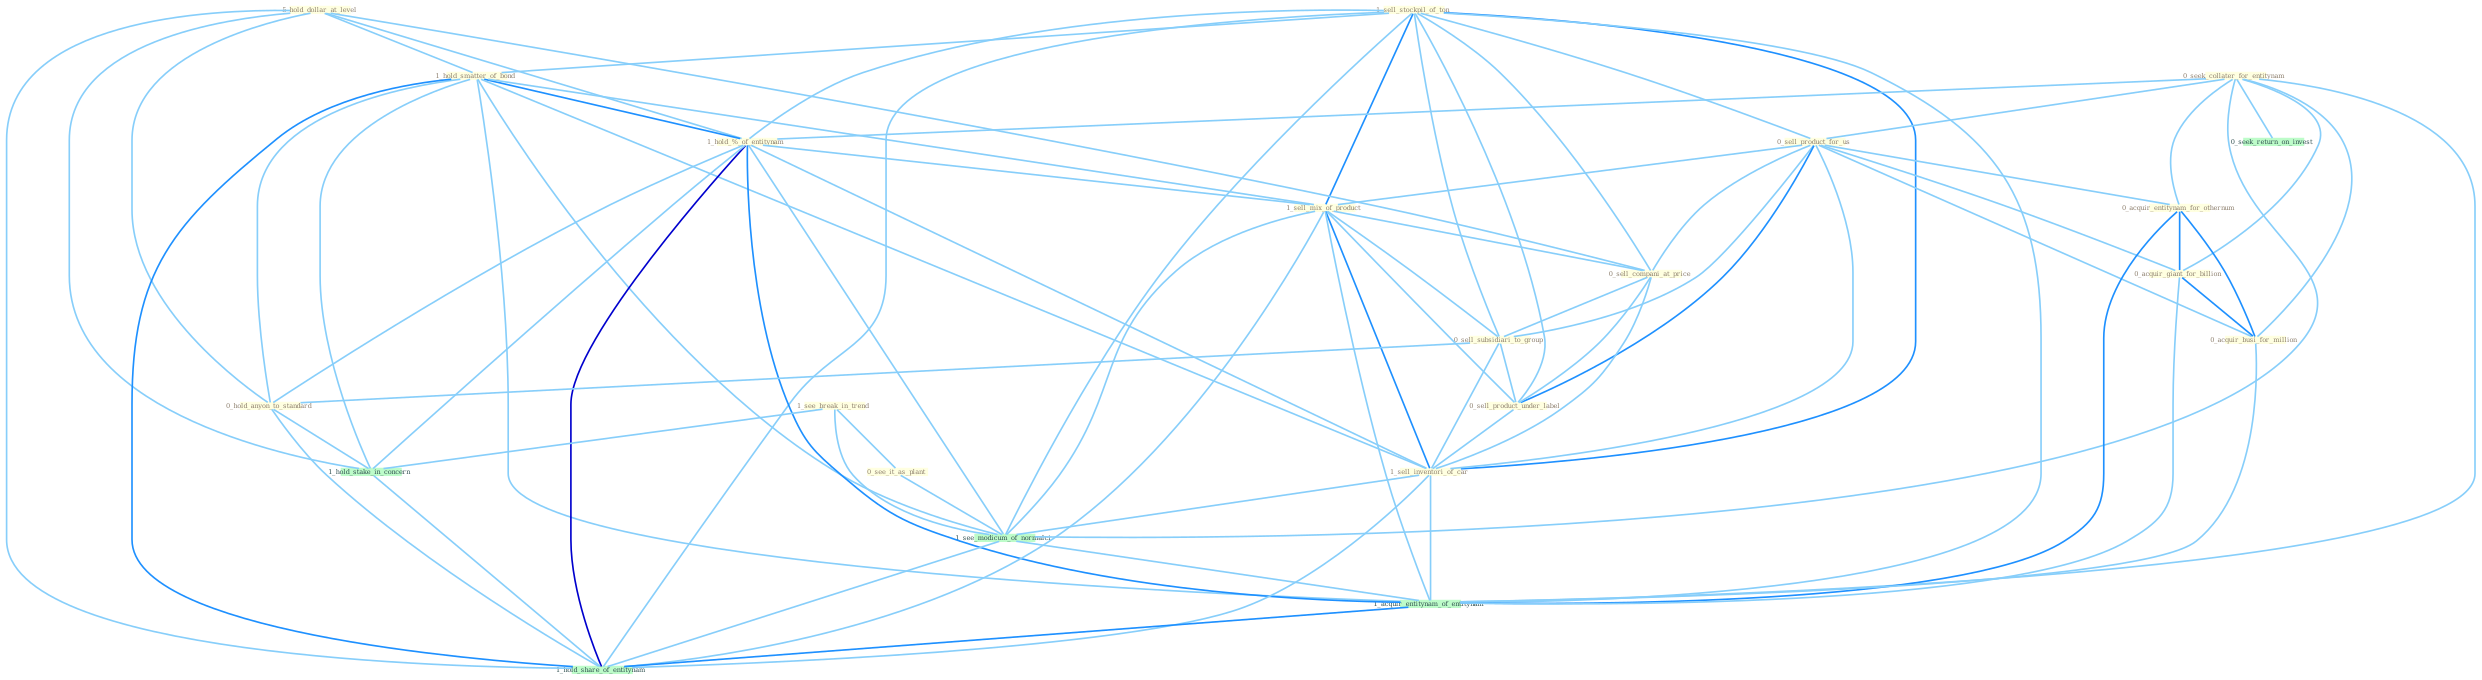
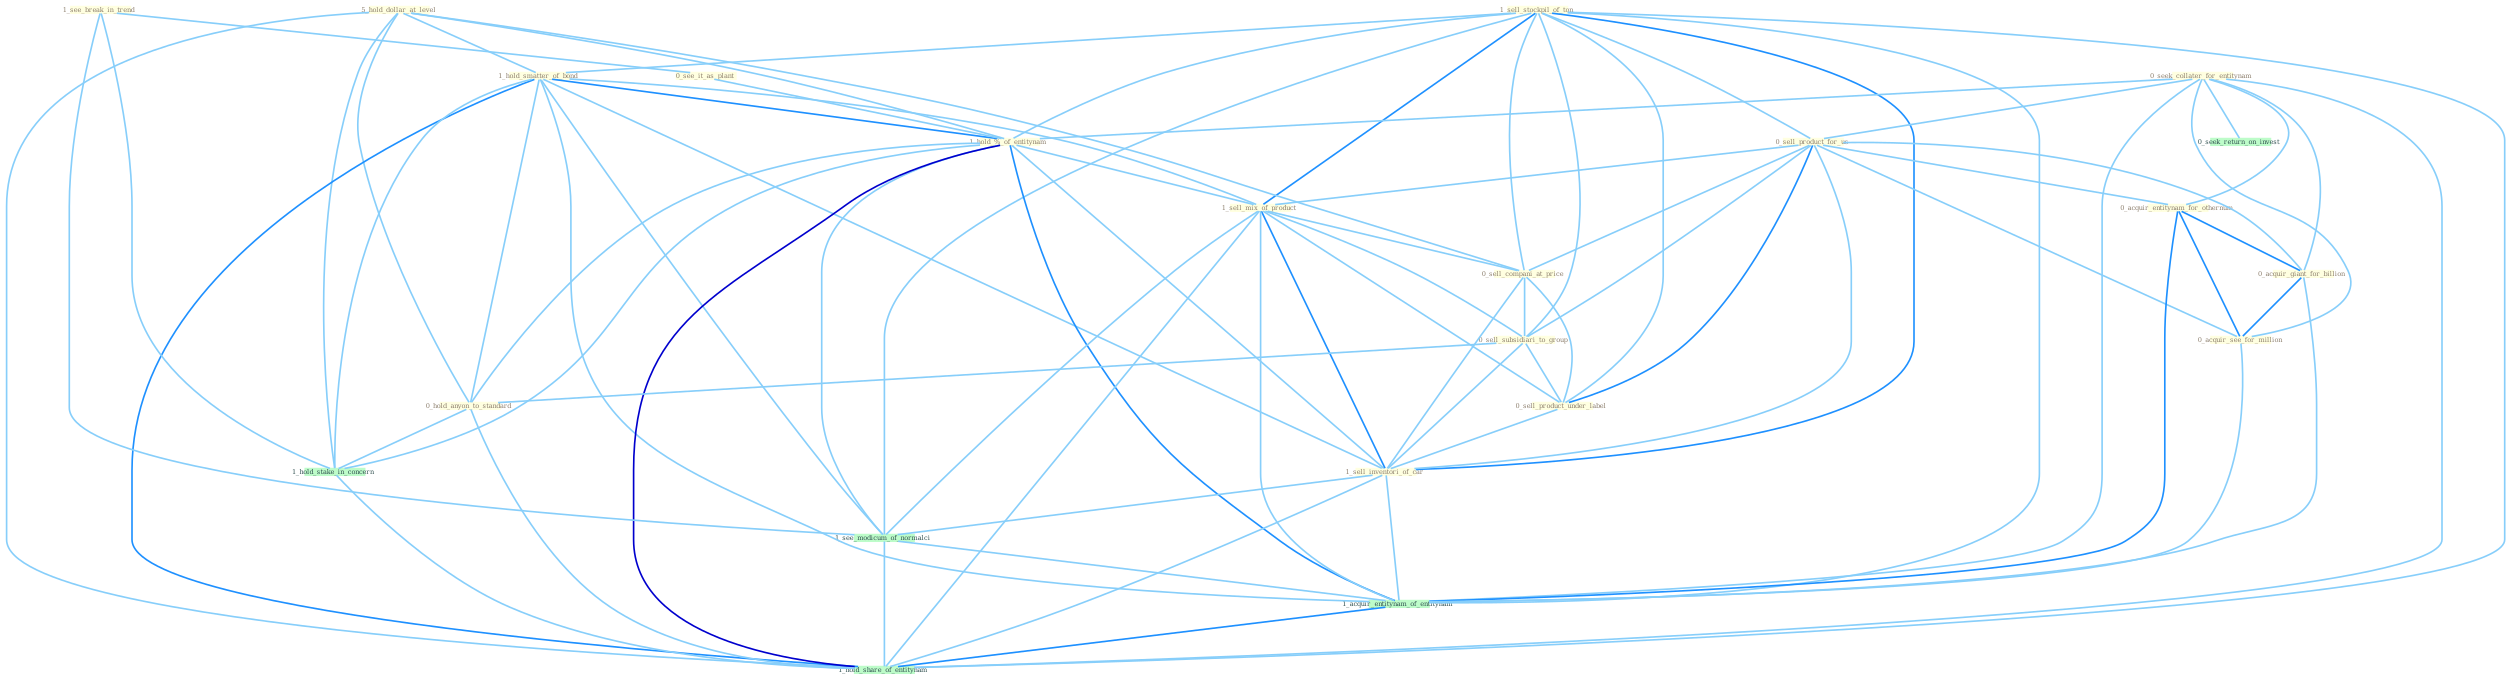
node "0_acquir_busi_for_million": label "0_acquir_busi_for_million" -> "0_acquir_see_for_million"
edge "0_seek_collater_for_entitynam" -- "1_see_modicum_of_normalci": now "0_seek_collater_for_entitynam" -- "1_hold_share_of_entitynam"
edge "0_see_it_as_plant" -- "1_see_modicum_of_normalci": now "0_see_it_as_plant" -- "1_hold_%_of_entitynam"
